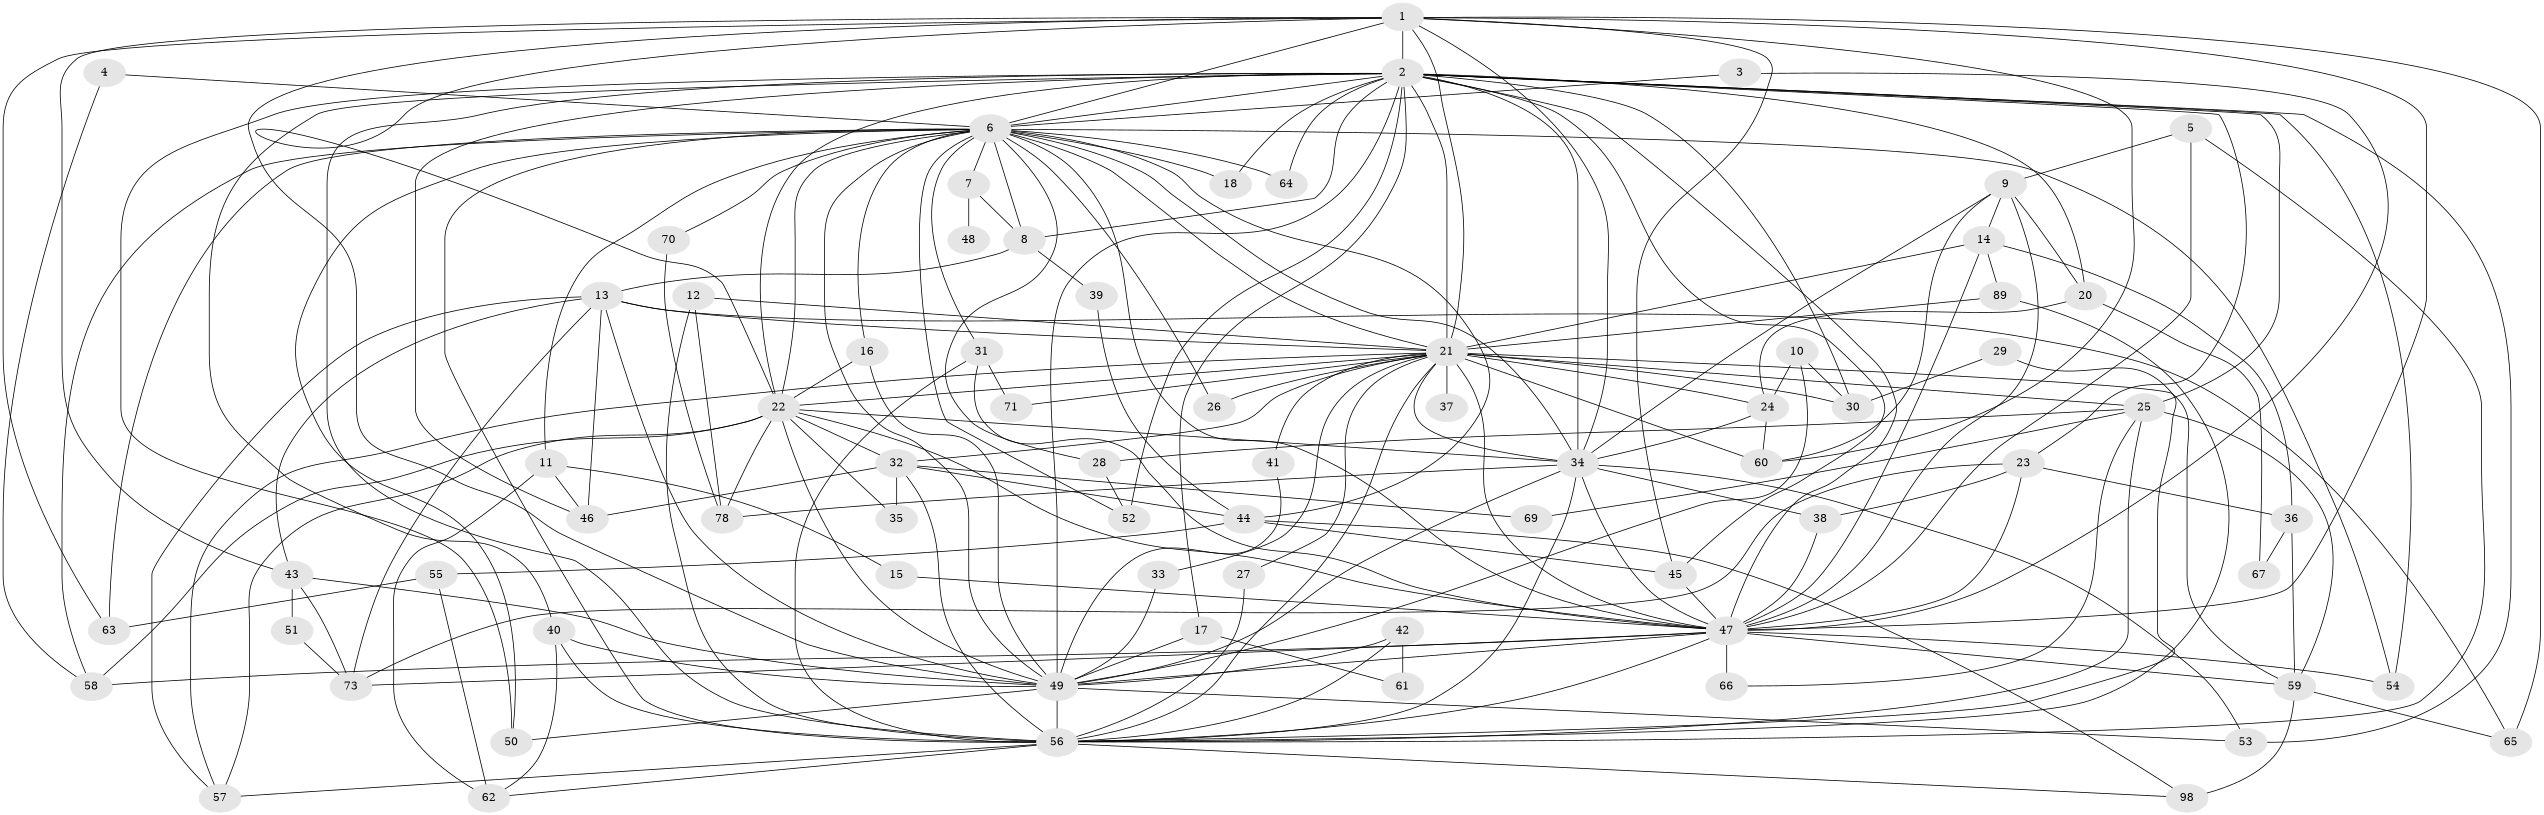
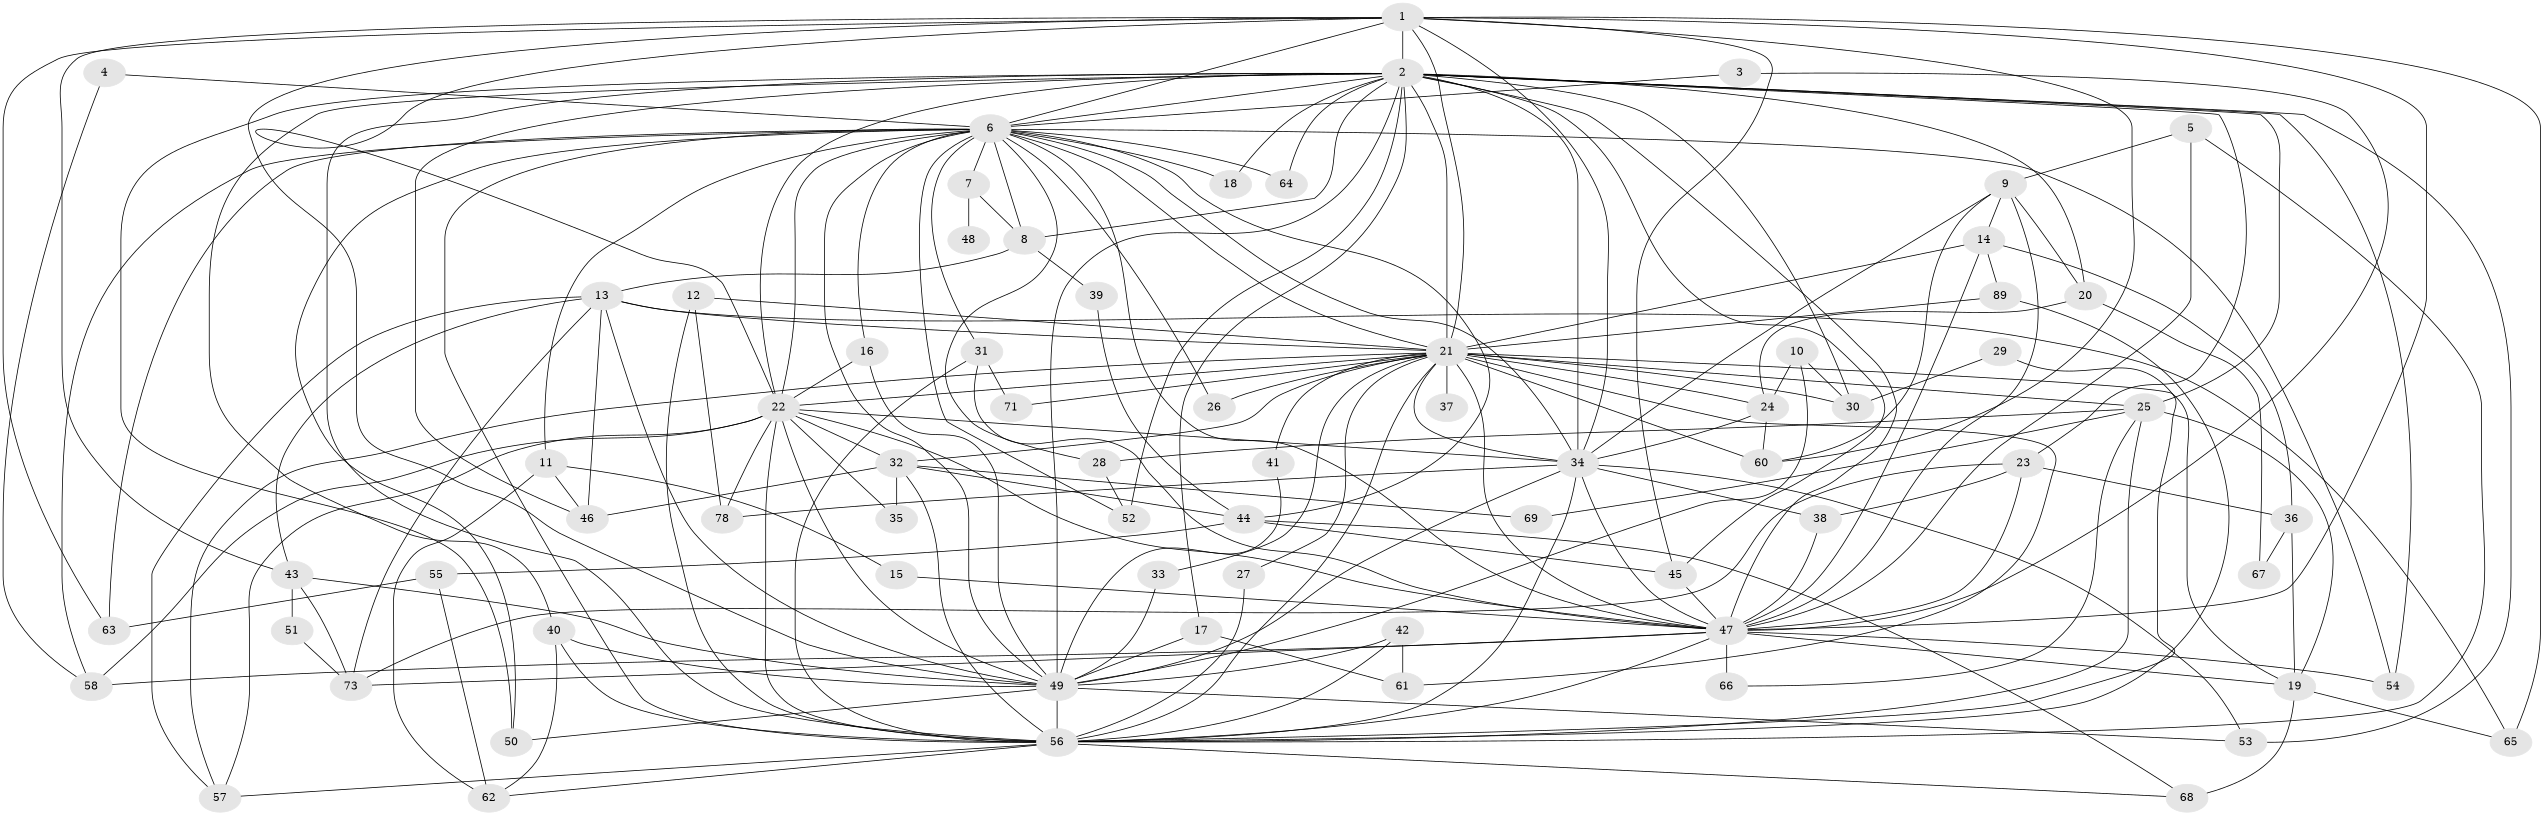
node "70": removed
edge "21" -- "61": added
edge "47" -- "49": removed
node "59": label "59" -> "19"
edge "22" -- "56": added
node "98": label "98" -> "68"
